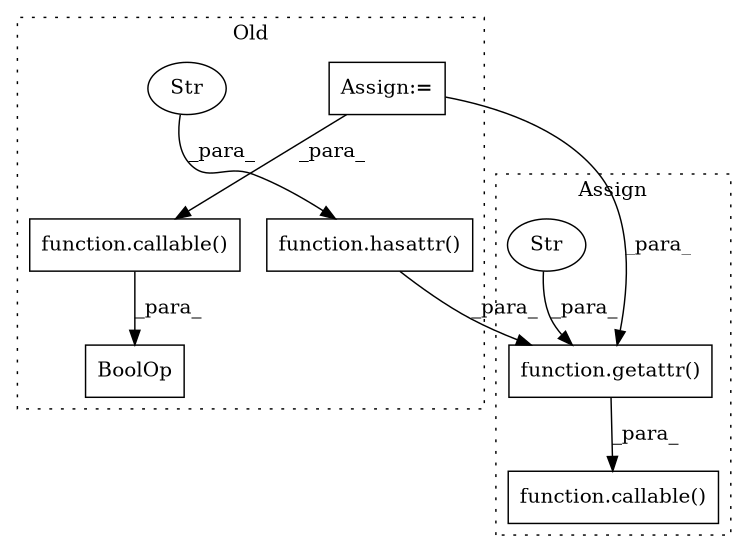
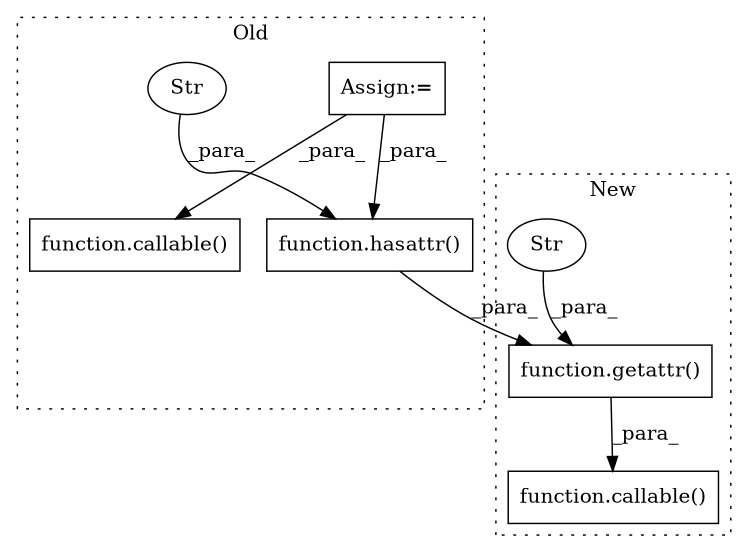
edge "Assign:=" -> "function.getattr()": now "Assign:=" -> "function.hasattr()"
cluster "Assign": label "Assign" -> "New"
node "BoolOp": removed
